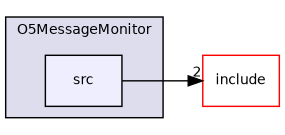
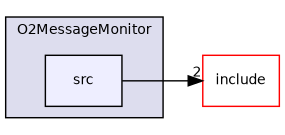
cluster "O5MessageMonitor": label "O5MessageMonitor" -> "O2MessageMonitor"
